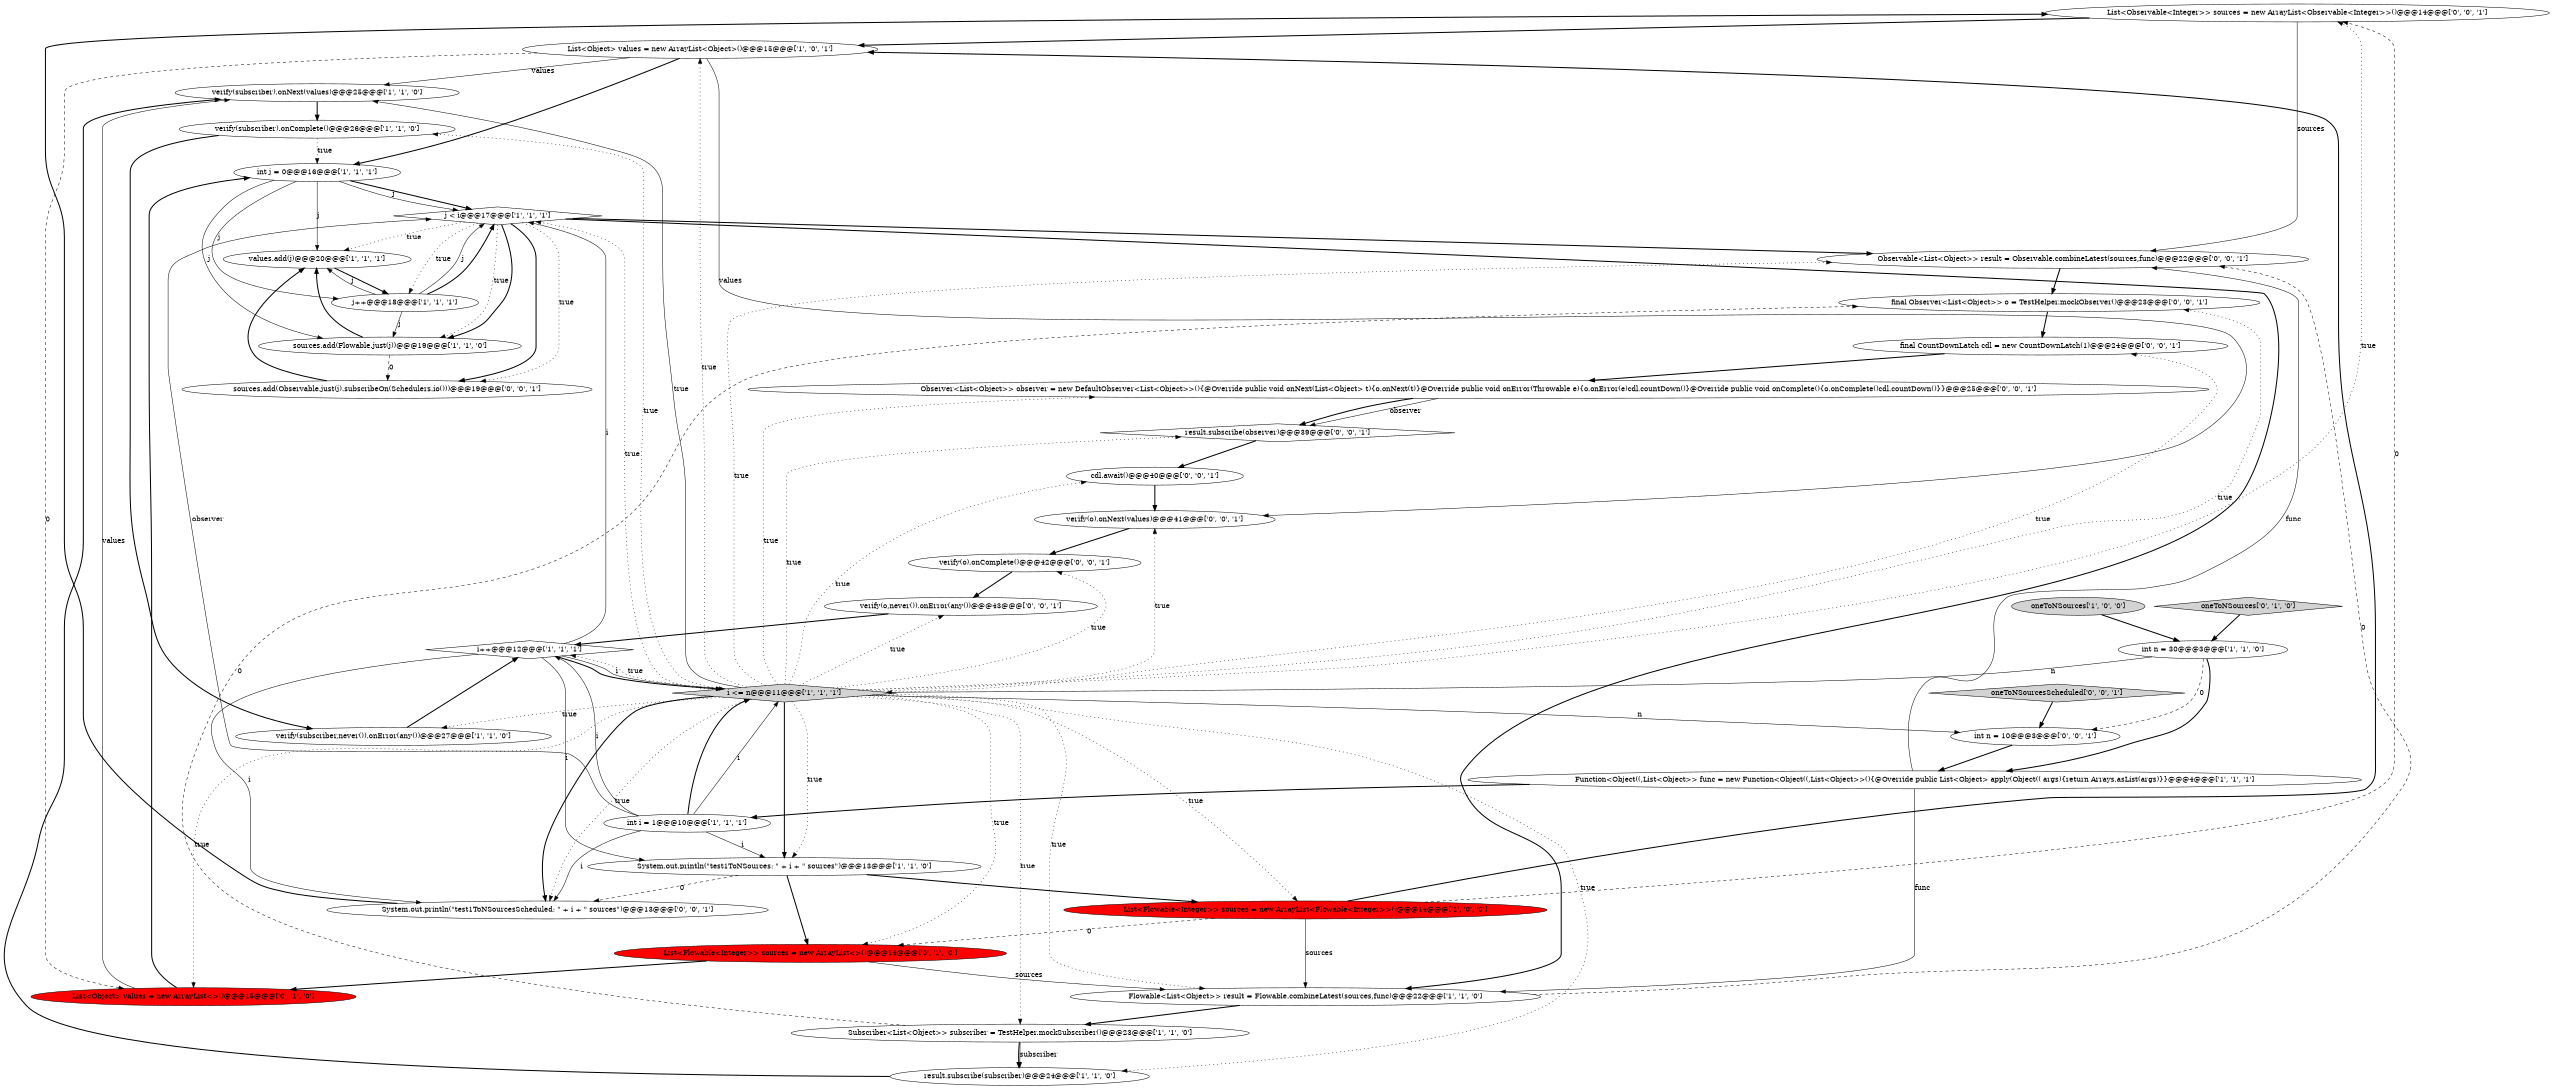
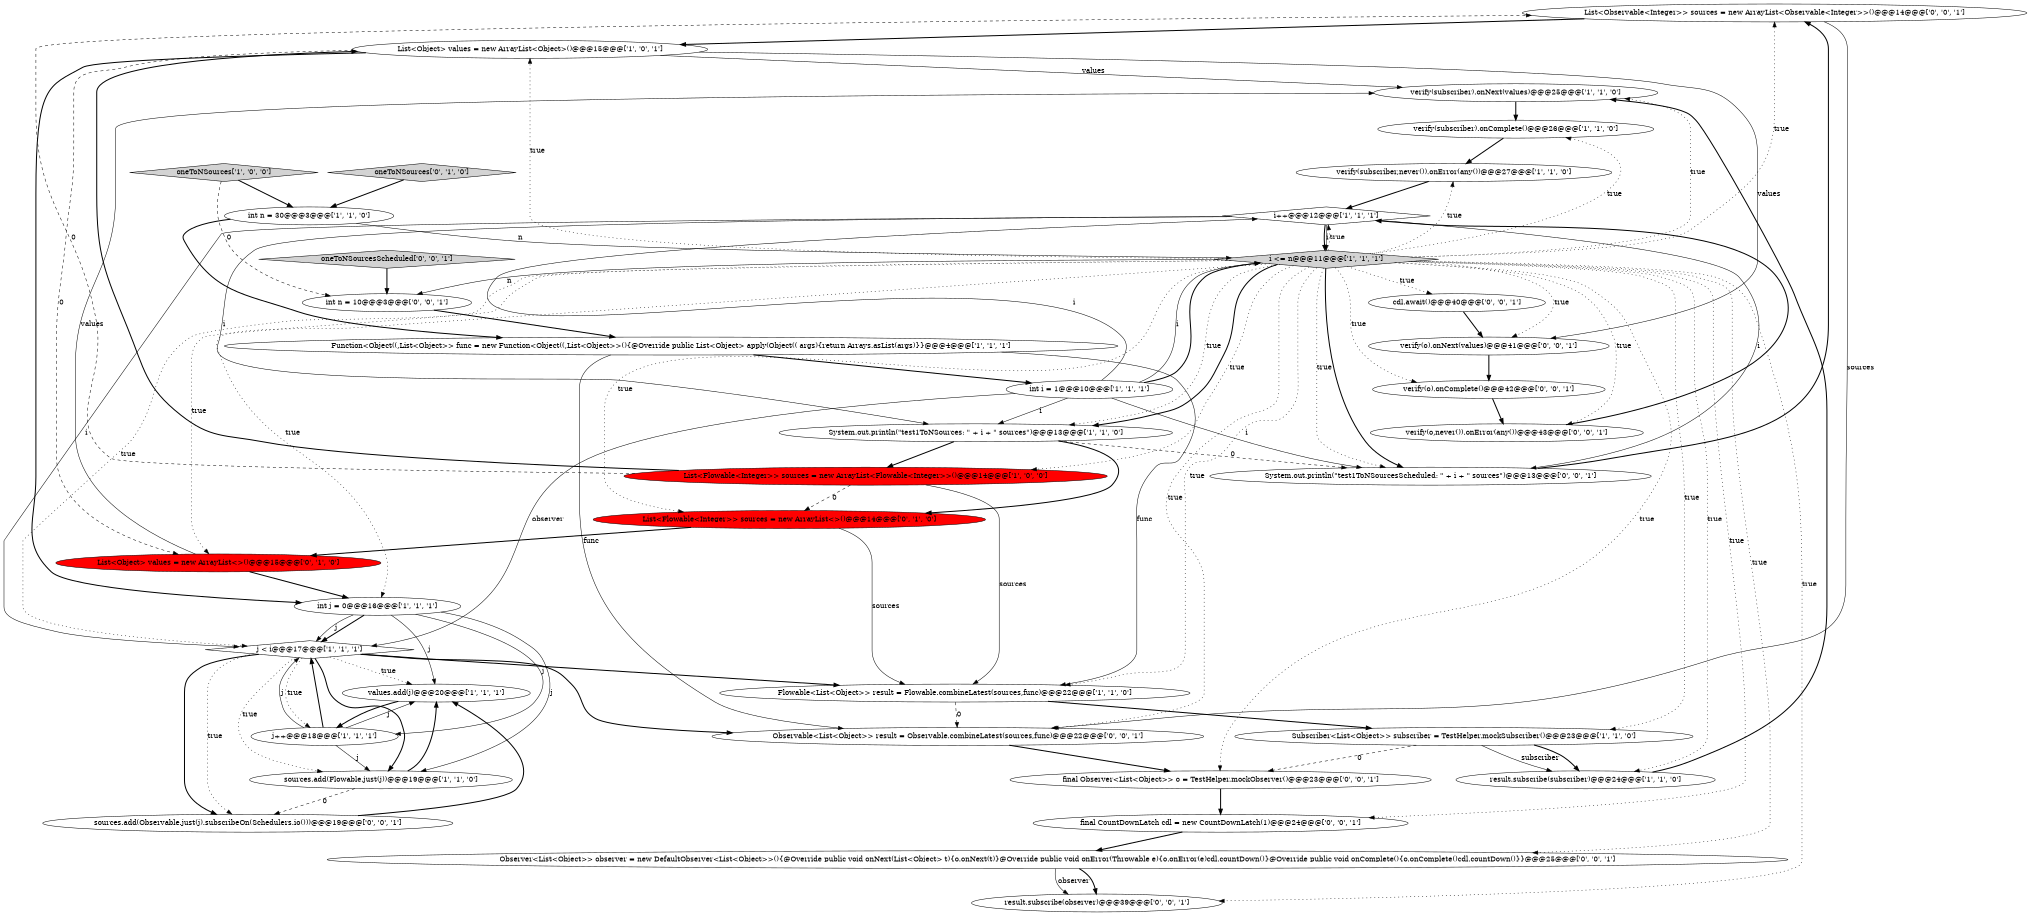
edge "verify(subscriber).onComplete()@@@26@@@['1', '1', '0']" -> "int j = 0@@@16@@@['1', '1', '1']": now "i <= n@@@11@@@['1', '1', '1']" -> "int j = 0@@@16@@@['1', '1', '1']"
edge "i <= n@@@11@@@['1', '1', '1']" -> "verify(subscriber).onNext(values)@@@25@@@['1', '1', '0']": style solid -> dotted
node "result.subscribe(observer)@@@39@@@['0', '0', '1']": shape diamond -> ellipse
edge "result.subscribe(observer)@@@39@@@['0', '0', '1']" -> "cdl.await()@@@40@@@['0', '0', '1']": removed
node "oneToNSources['1', '0', '0']": shape ellipse -> diamond
edge "int n = 30@@@3@@@['1', '1', '0']" -> "int n = 10@@@3@@@['0', '0', '1']": now "oneToNSources['1', '0', '0']" -> "int n = 10@@@3@@@['0', '0', '1']"
